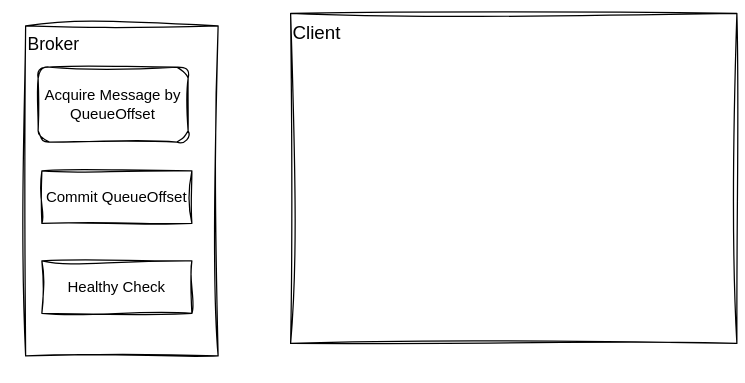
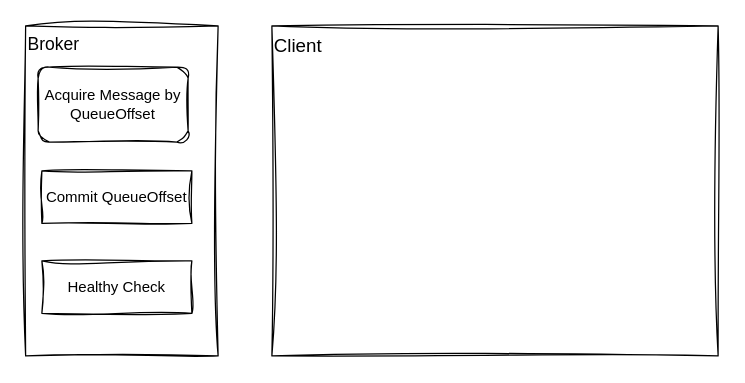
node "Client": moved (514, 178) -> (495, 191)
